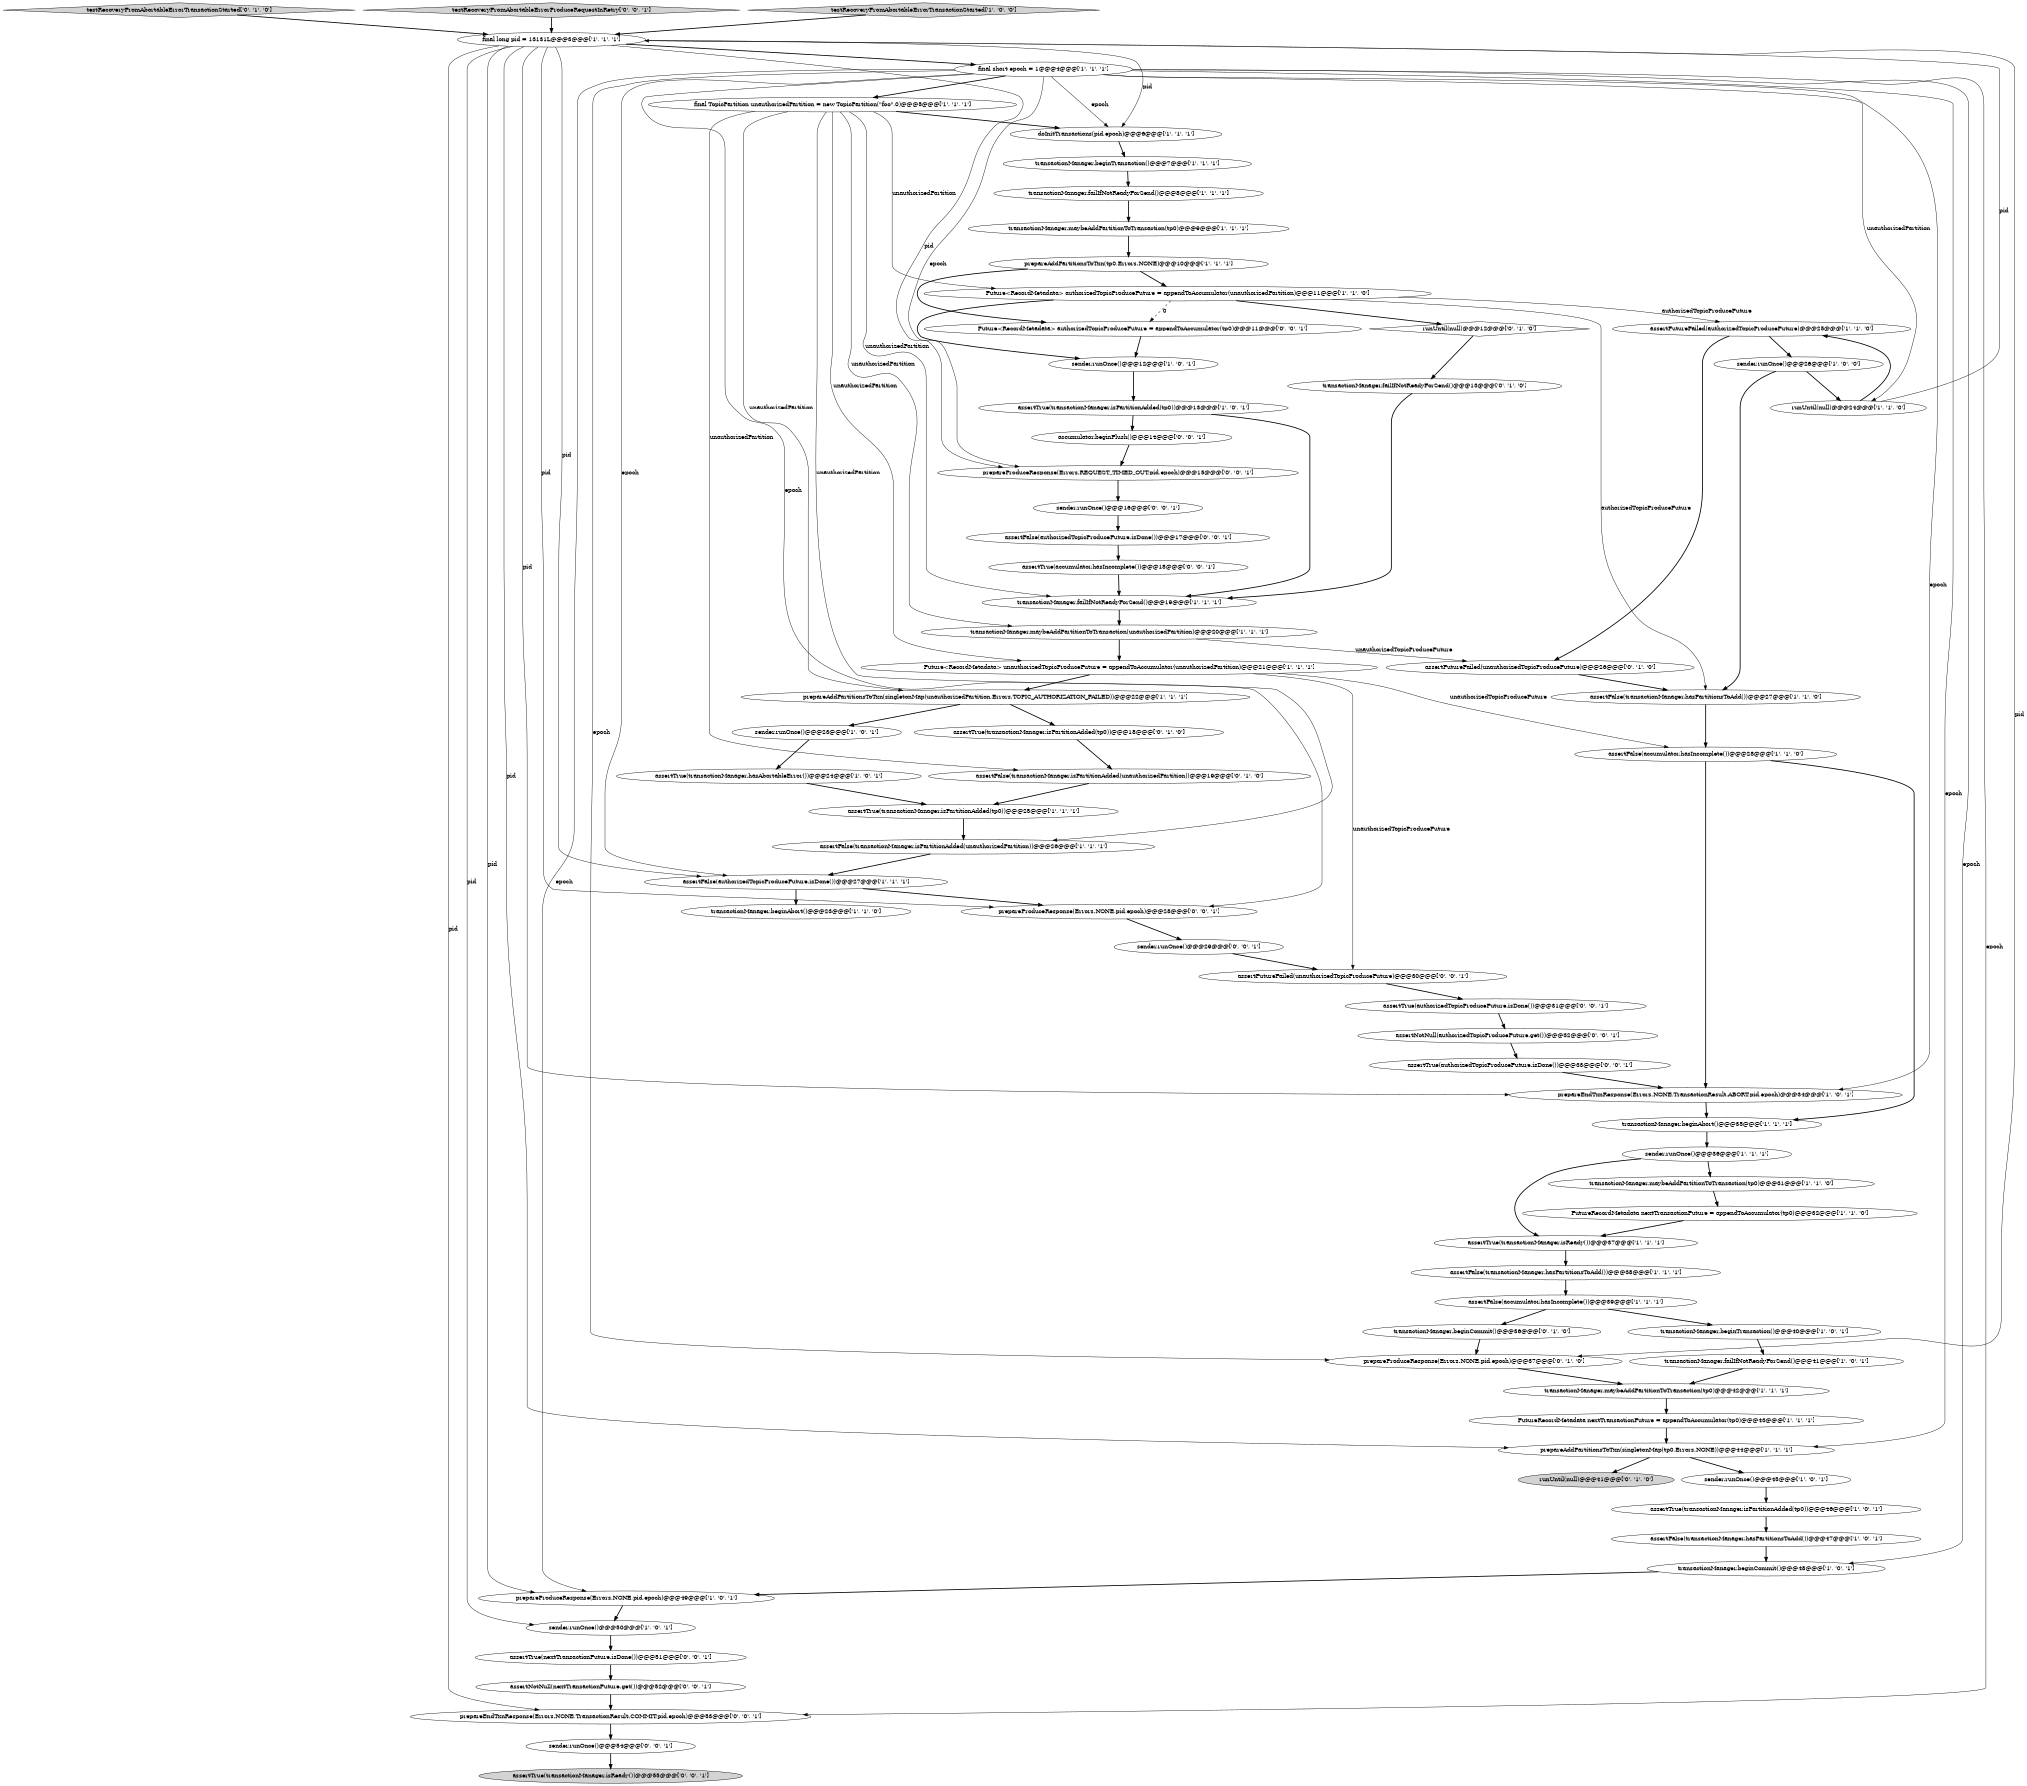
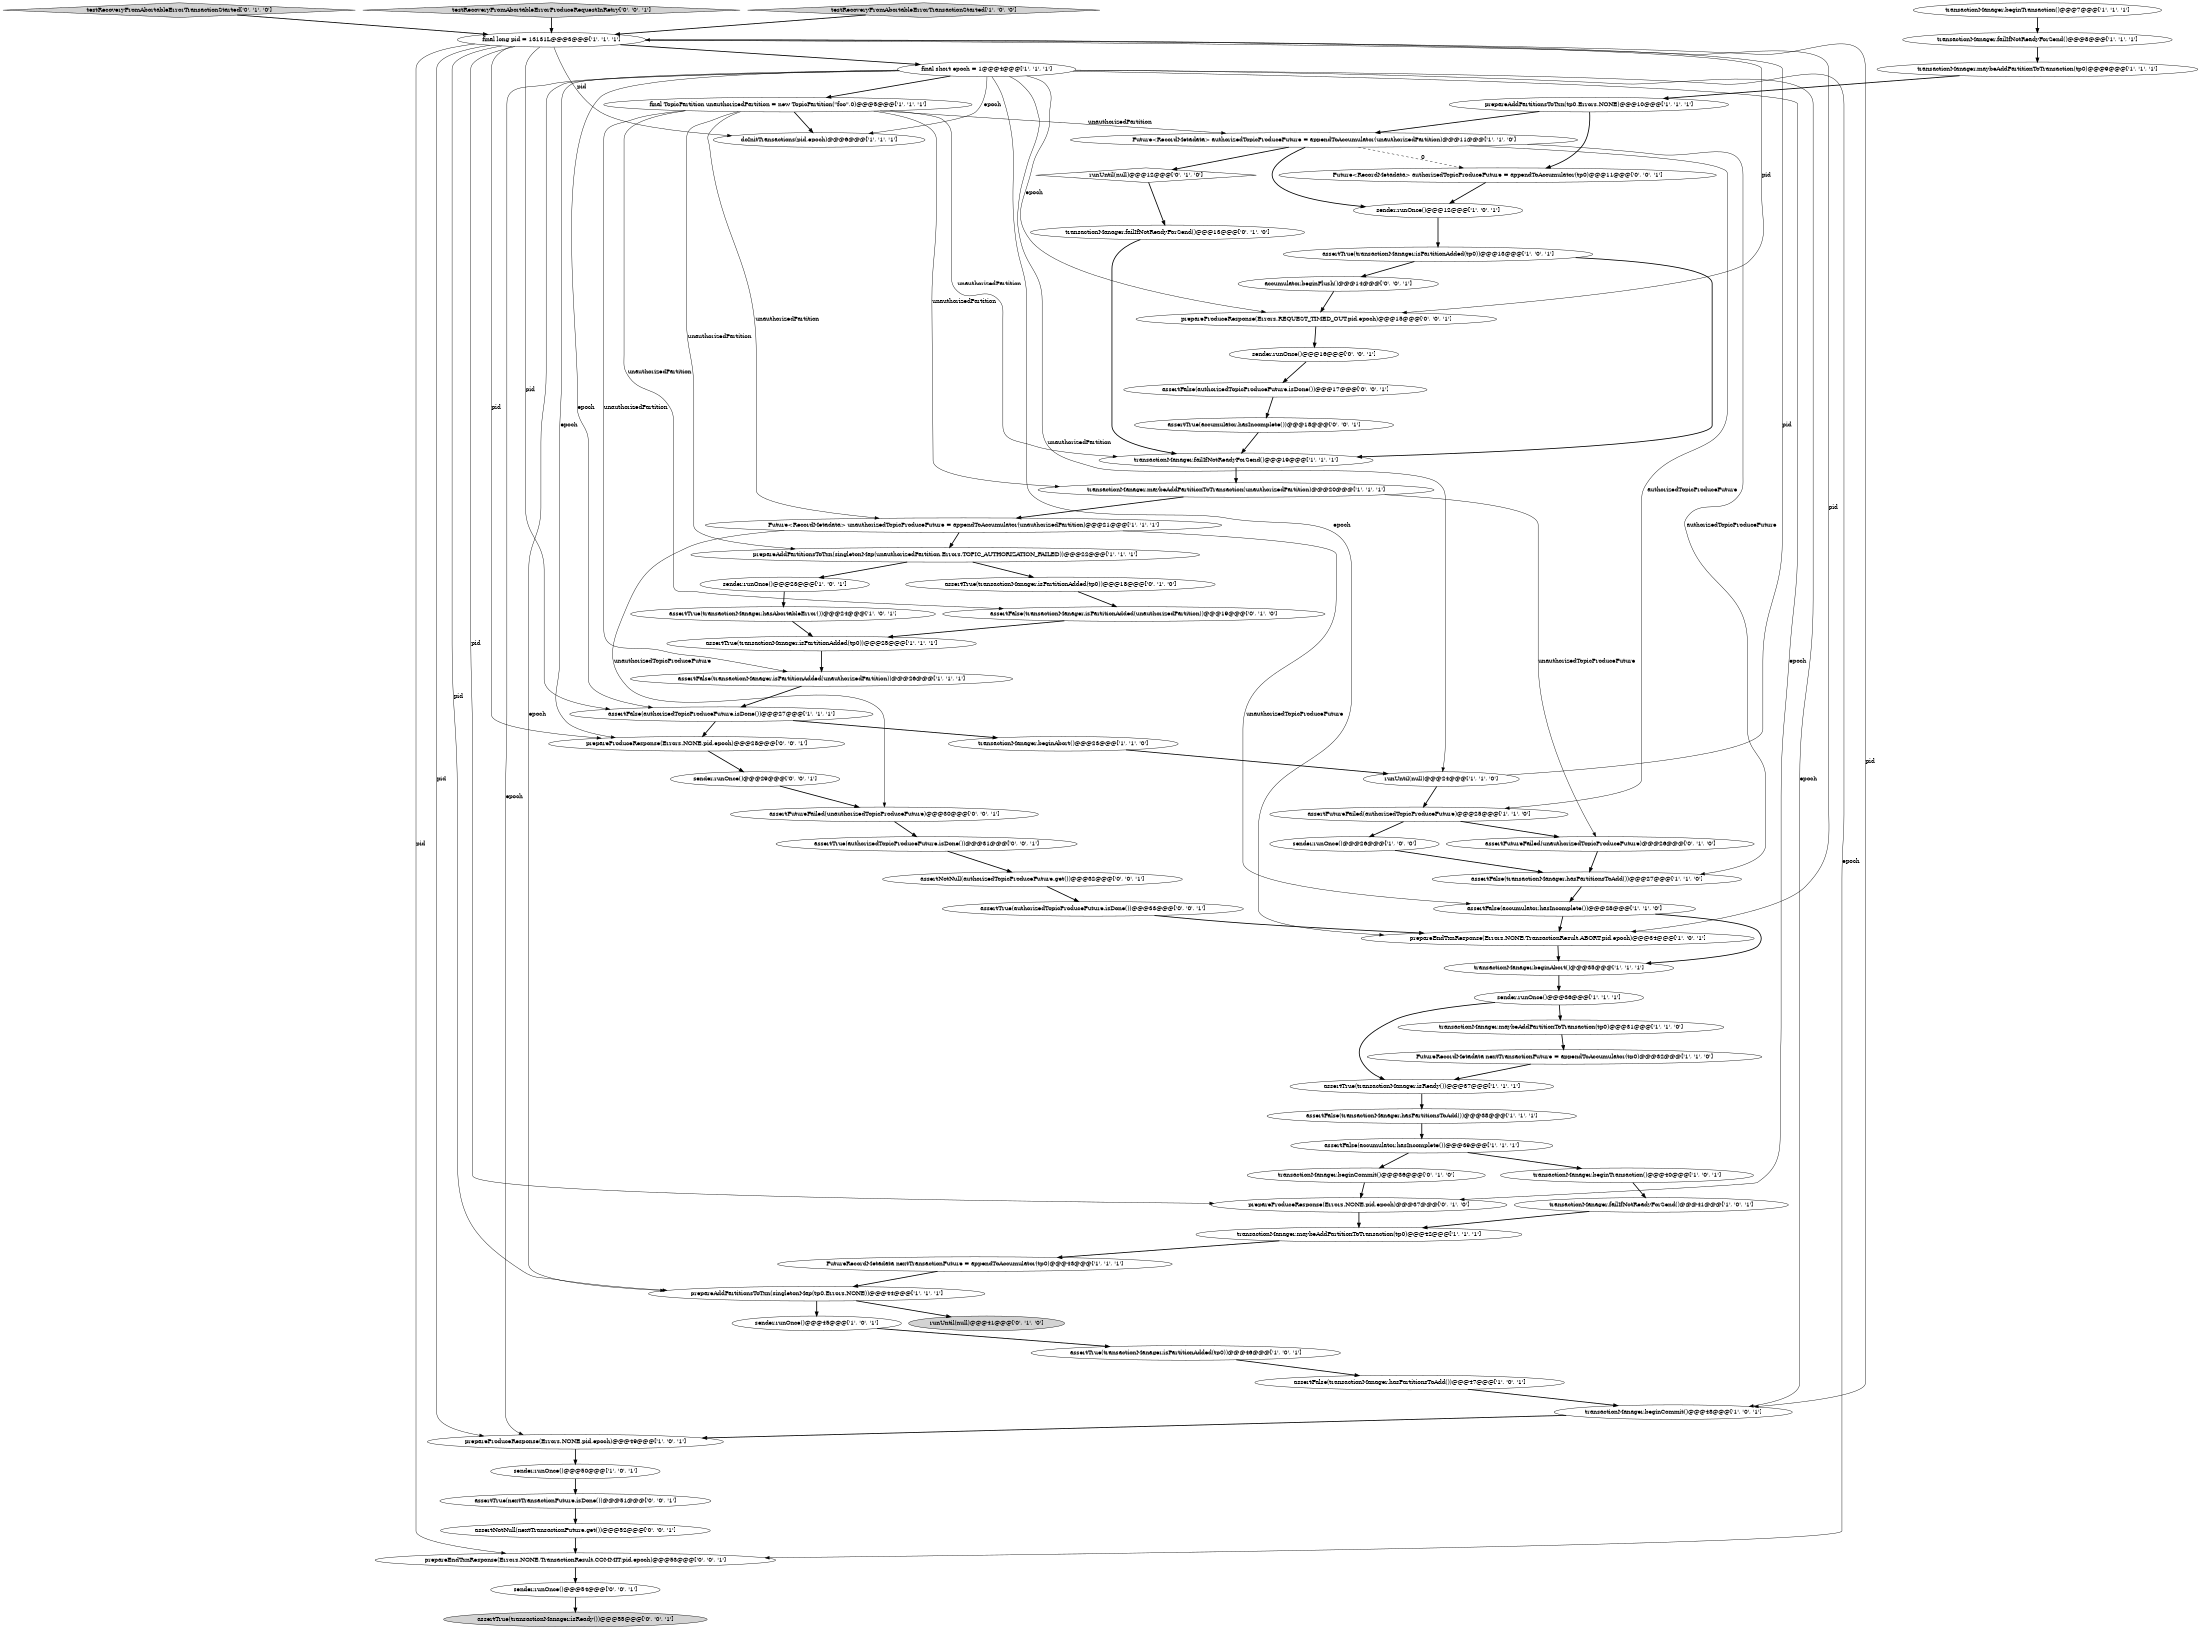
edge "doInitTransactions(pid,epoch)@@@6@@@['1', '1', '1']" -> "transactionManager.beginTransaction()@@@7@@@['1', '1', '1']": removed
edge "sender.runOnce()@@@26@@@['1', '0', '0']" -> "runUntil(null)@@@24@@@['1', '1', '0']": now "transactionManager.beginAbort()@@@23@@@['1', '1', '0']" -> "runUntil(null)@@@24@@@['1', '1', '0']"
edge "final long pid = 13131L@@@3@@@['1', '1', '1']" -> "sender.runOnce()@@@50@@@['1', '0', '1']": now "final long pid = 13131L@@@3@@@['1', '1', '1']" -> "transactionManager.beginCommit()@@@48@@@['1', '0', '1']"
